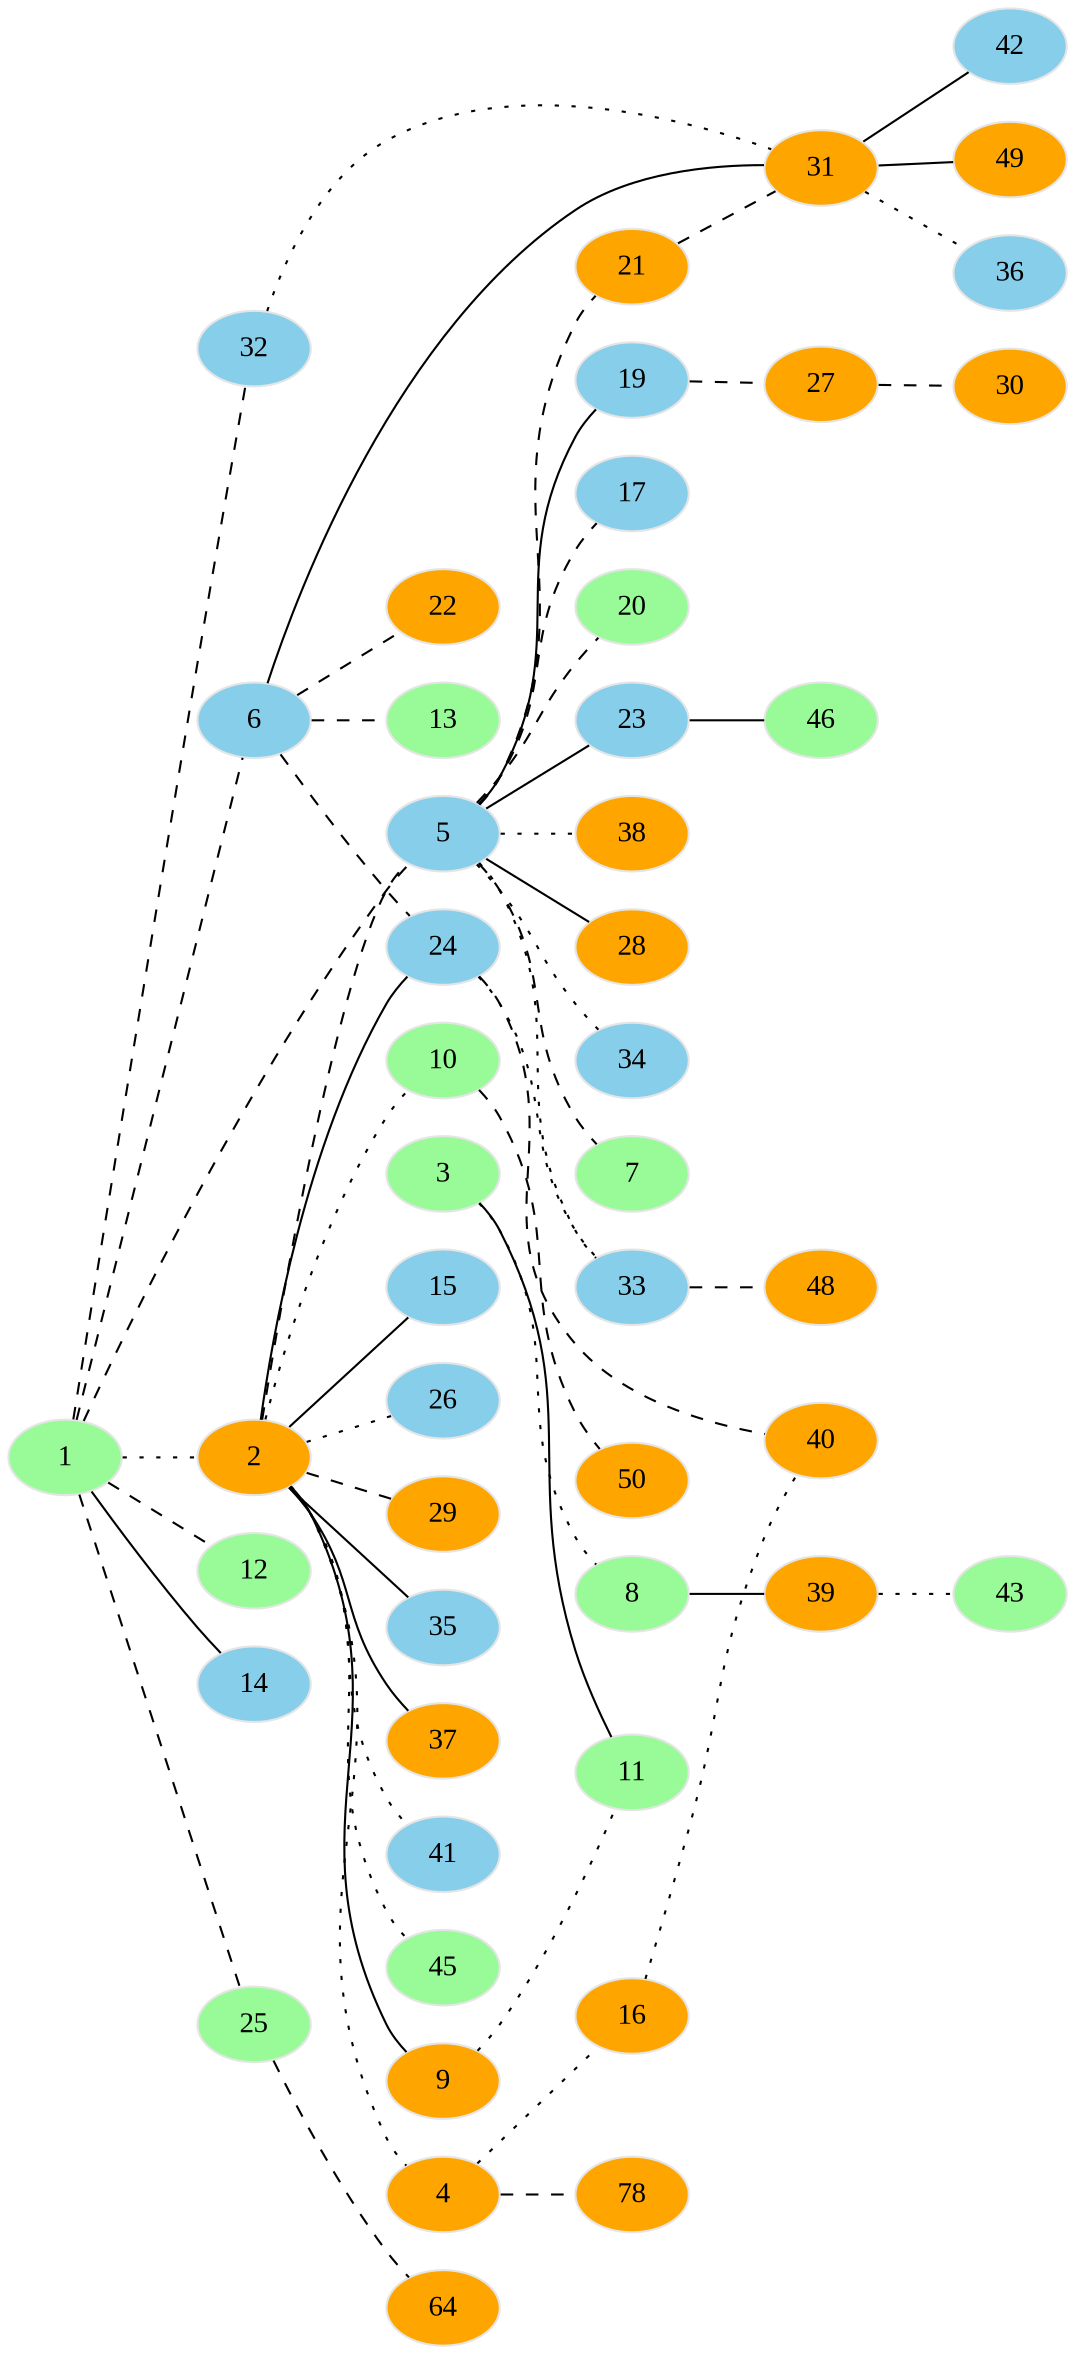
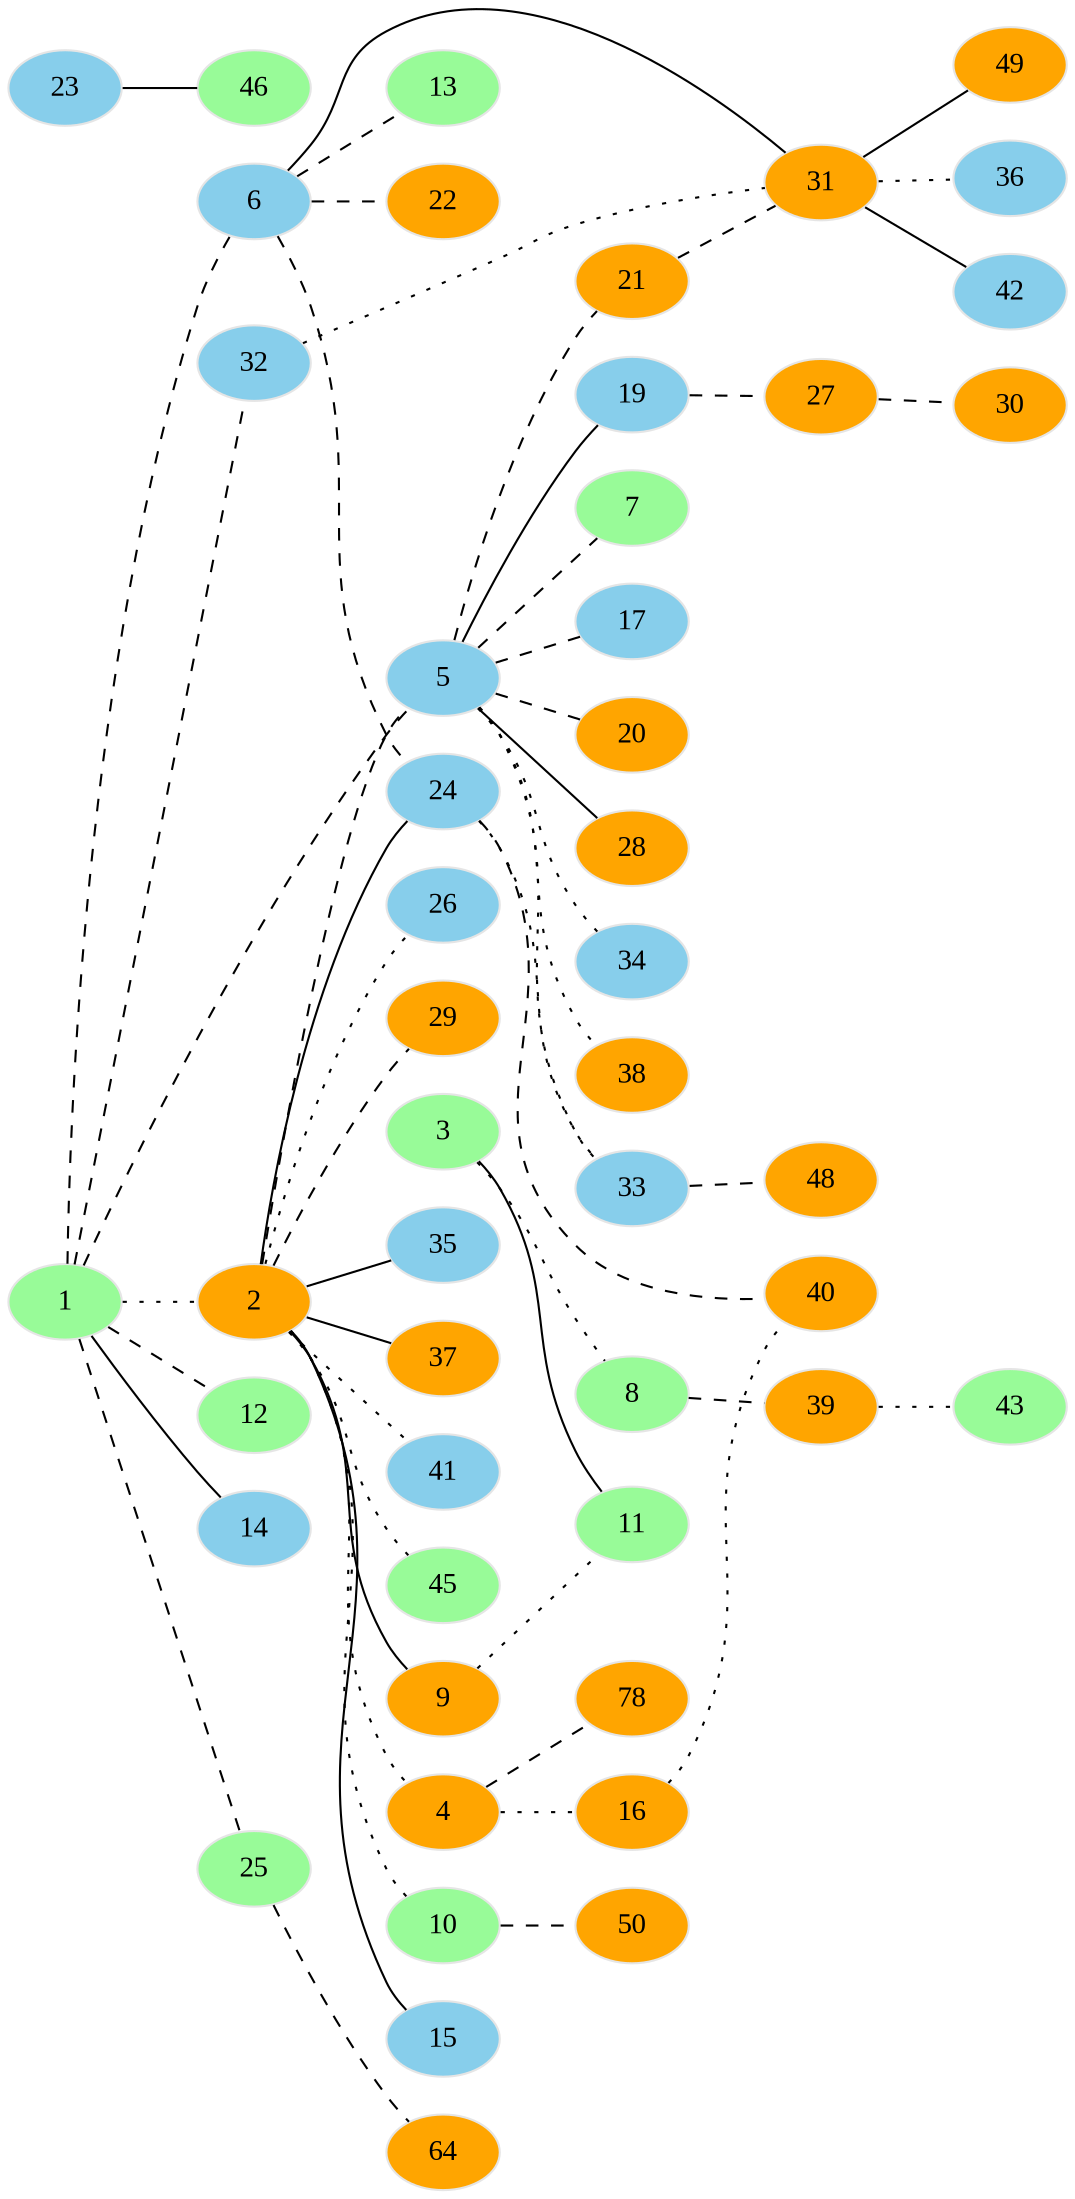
node "20": fillcolor palegreen -> orange
edge "23" -- "5": removed
edge "8" -- "39": style solid -> dashed
